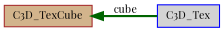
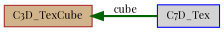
node "C3D_Tex": label "C3D_Tex" -> "C7D_Tex"
